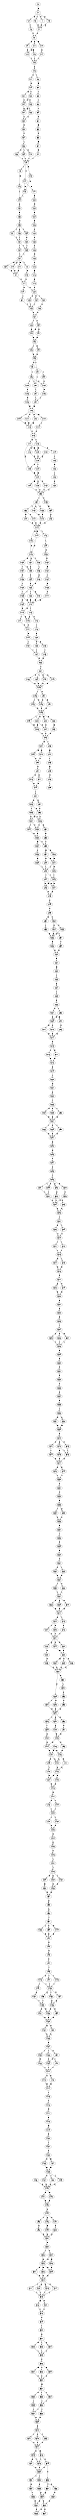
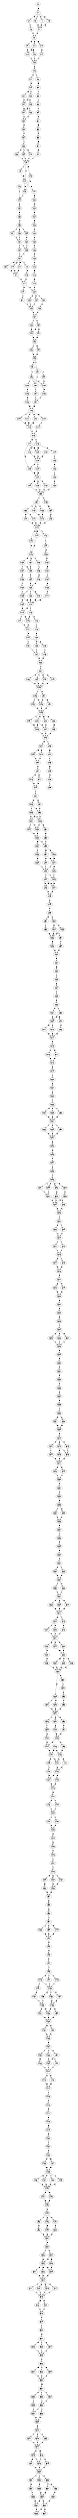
edge "S43" -> "S46": now "S43" -> "S44"
edge "S485" -> "S486": added, label "A"
edge "S549" -> "S553": now "S550" -> "S553"
